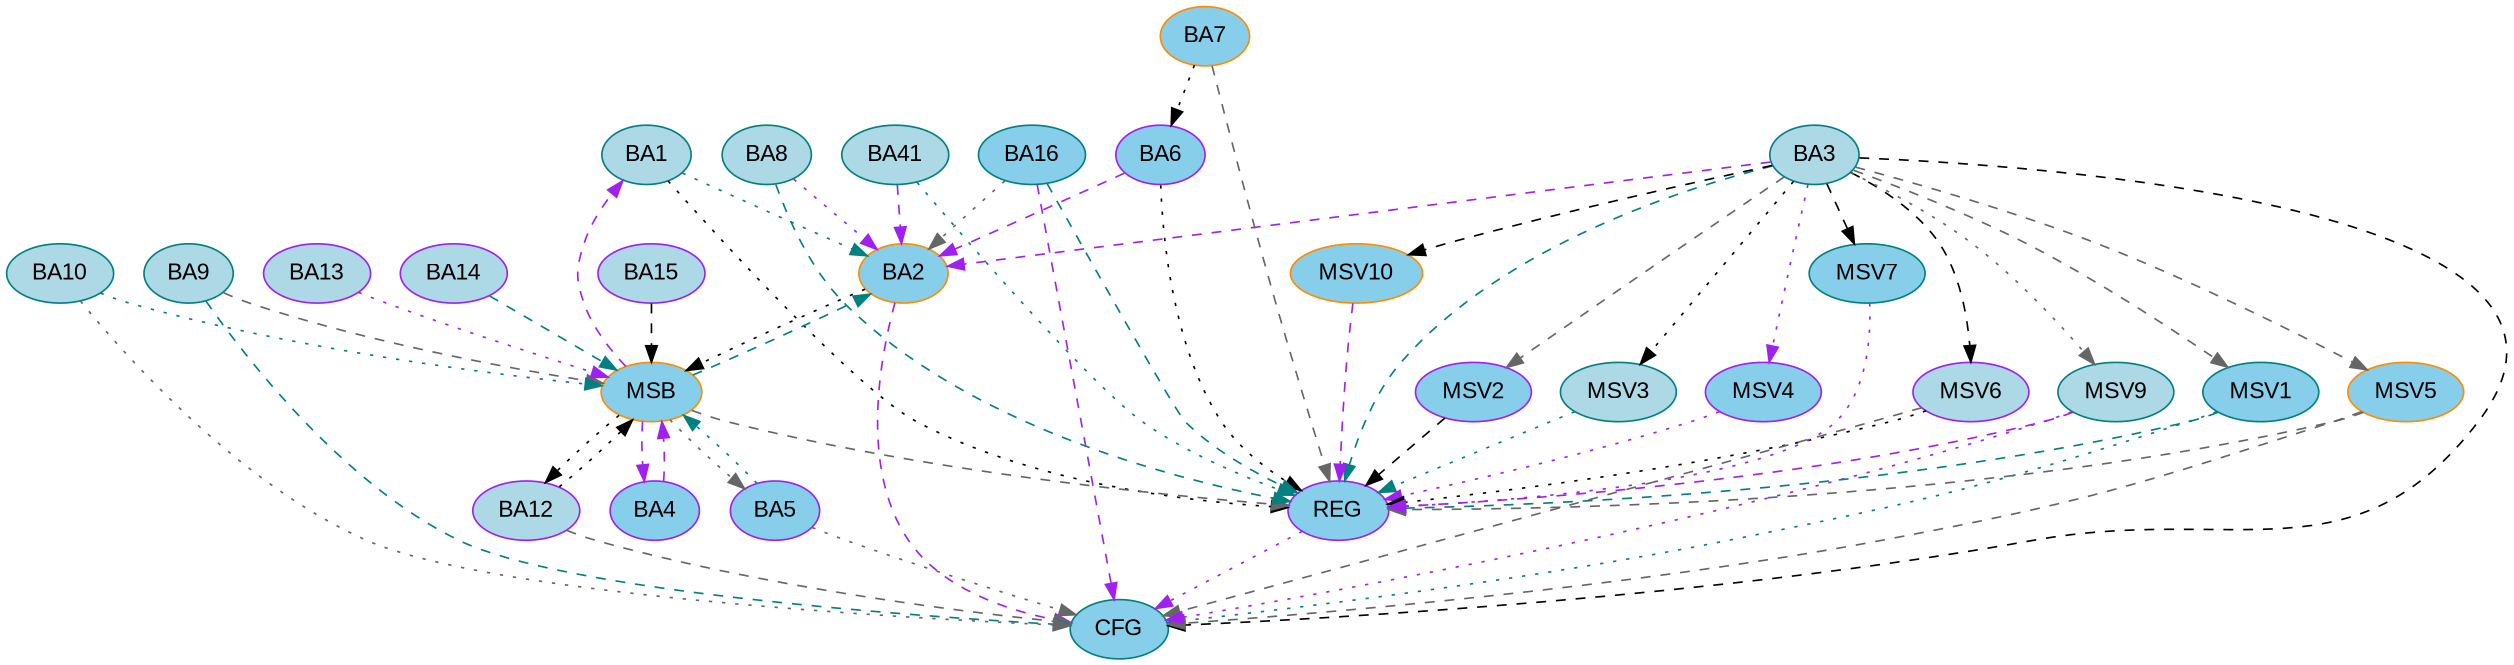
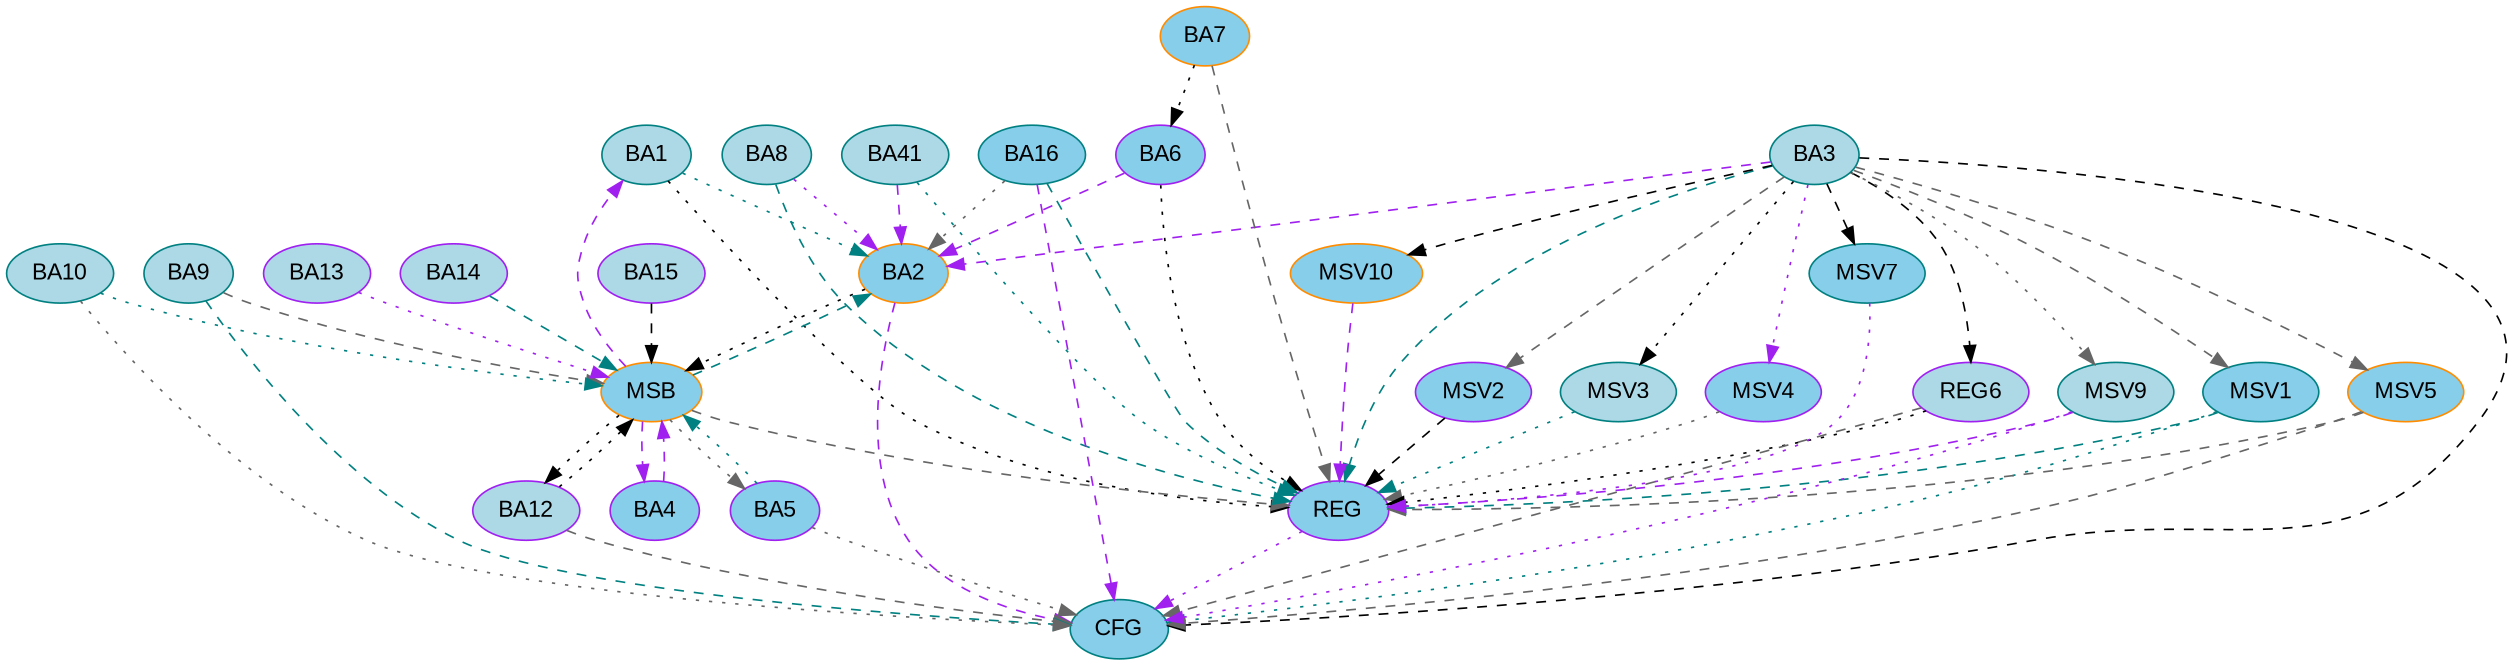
node "MSV6": label "MSV6" -> "REG6"
edge "MSV4" -> "REG": color purple -> gray40
